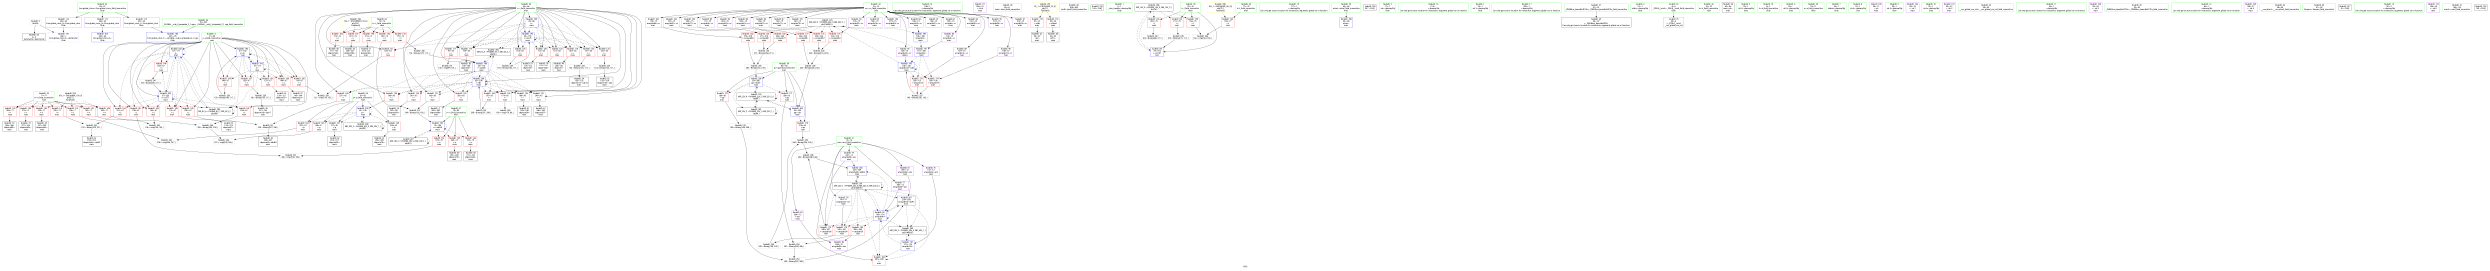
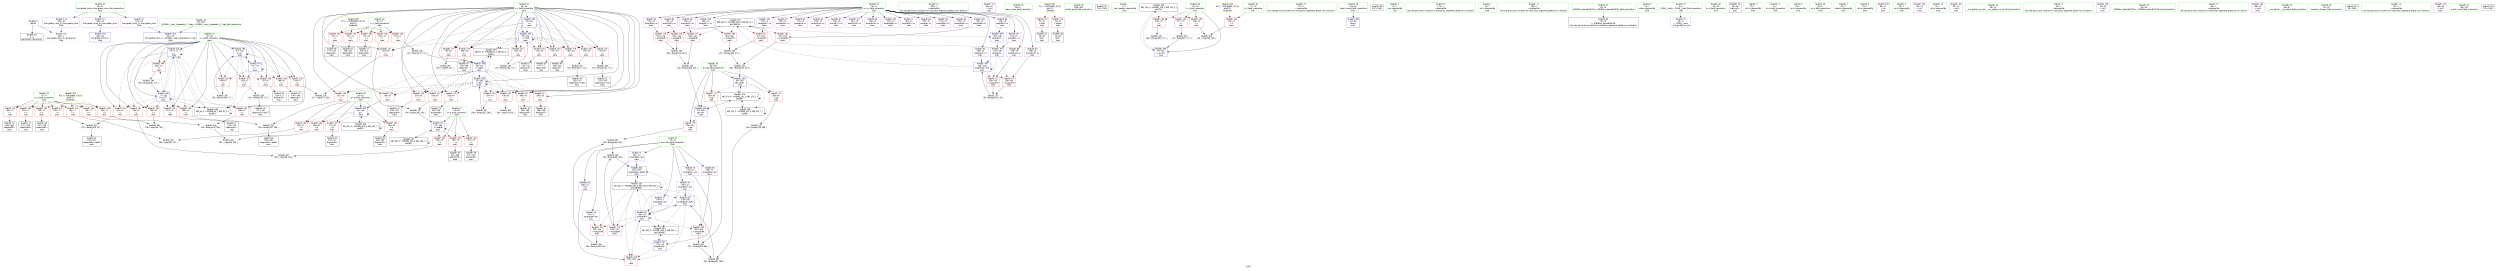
node "NodeID: 92": text "stdout" -> "main"
edge "NodeID: 281" -> "NodeID: 201": now "NodeID: 81" -> "NodeID: 201"
edge "NodeID: 183" -> "NodeID: 80": reversed
